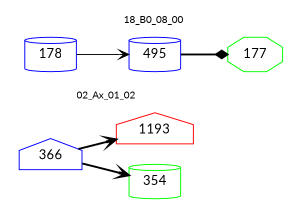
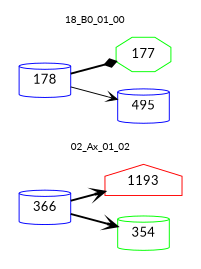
cluster "18_B0_08_00": label "18_B0_08_00" -> "18_B0_01_00"
edge "495" -> "177": now "178" -> "177"
node "366": shape house -> cylinder
